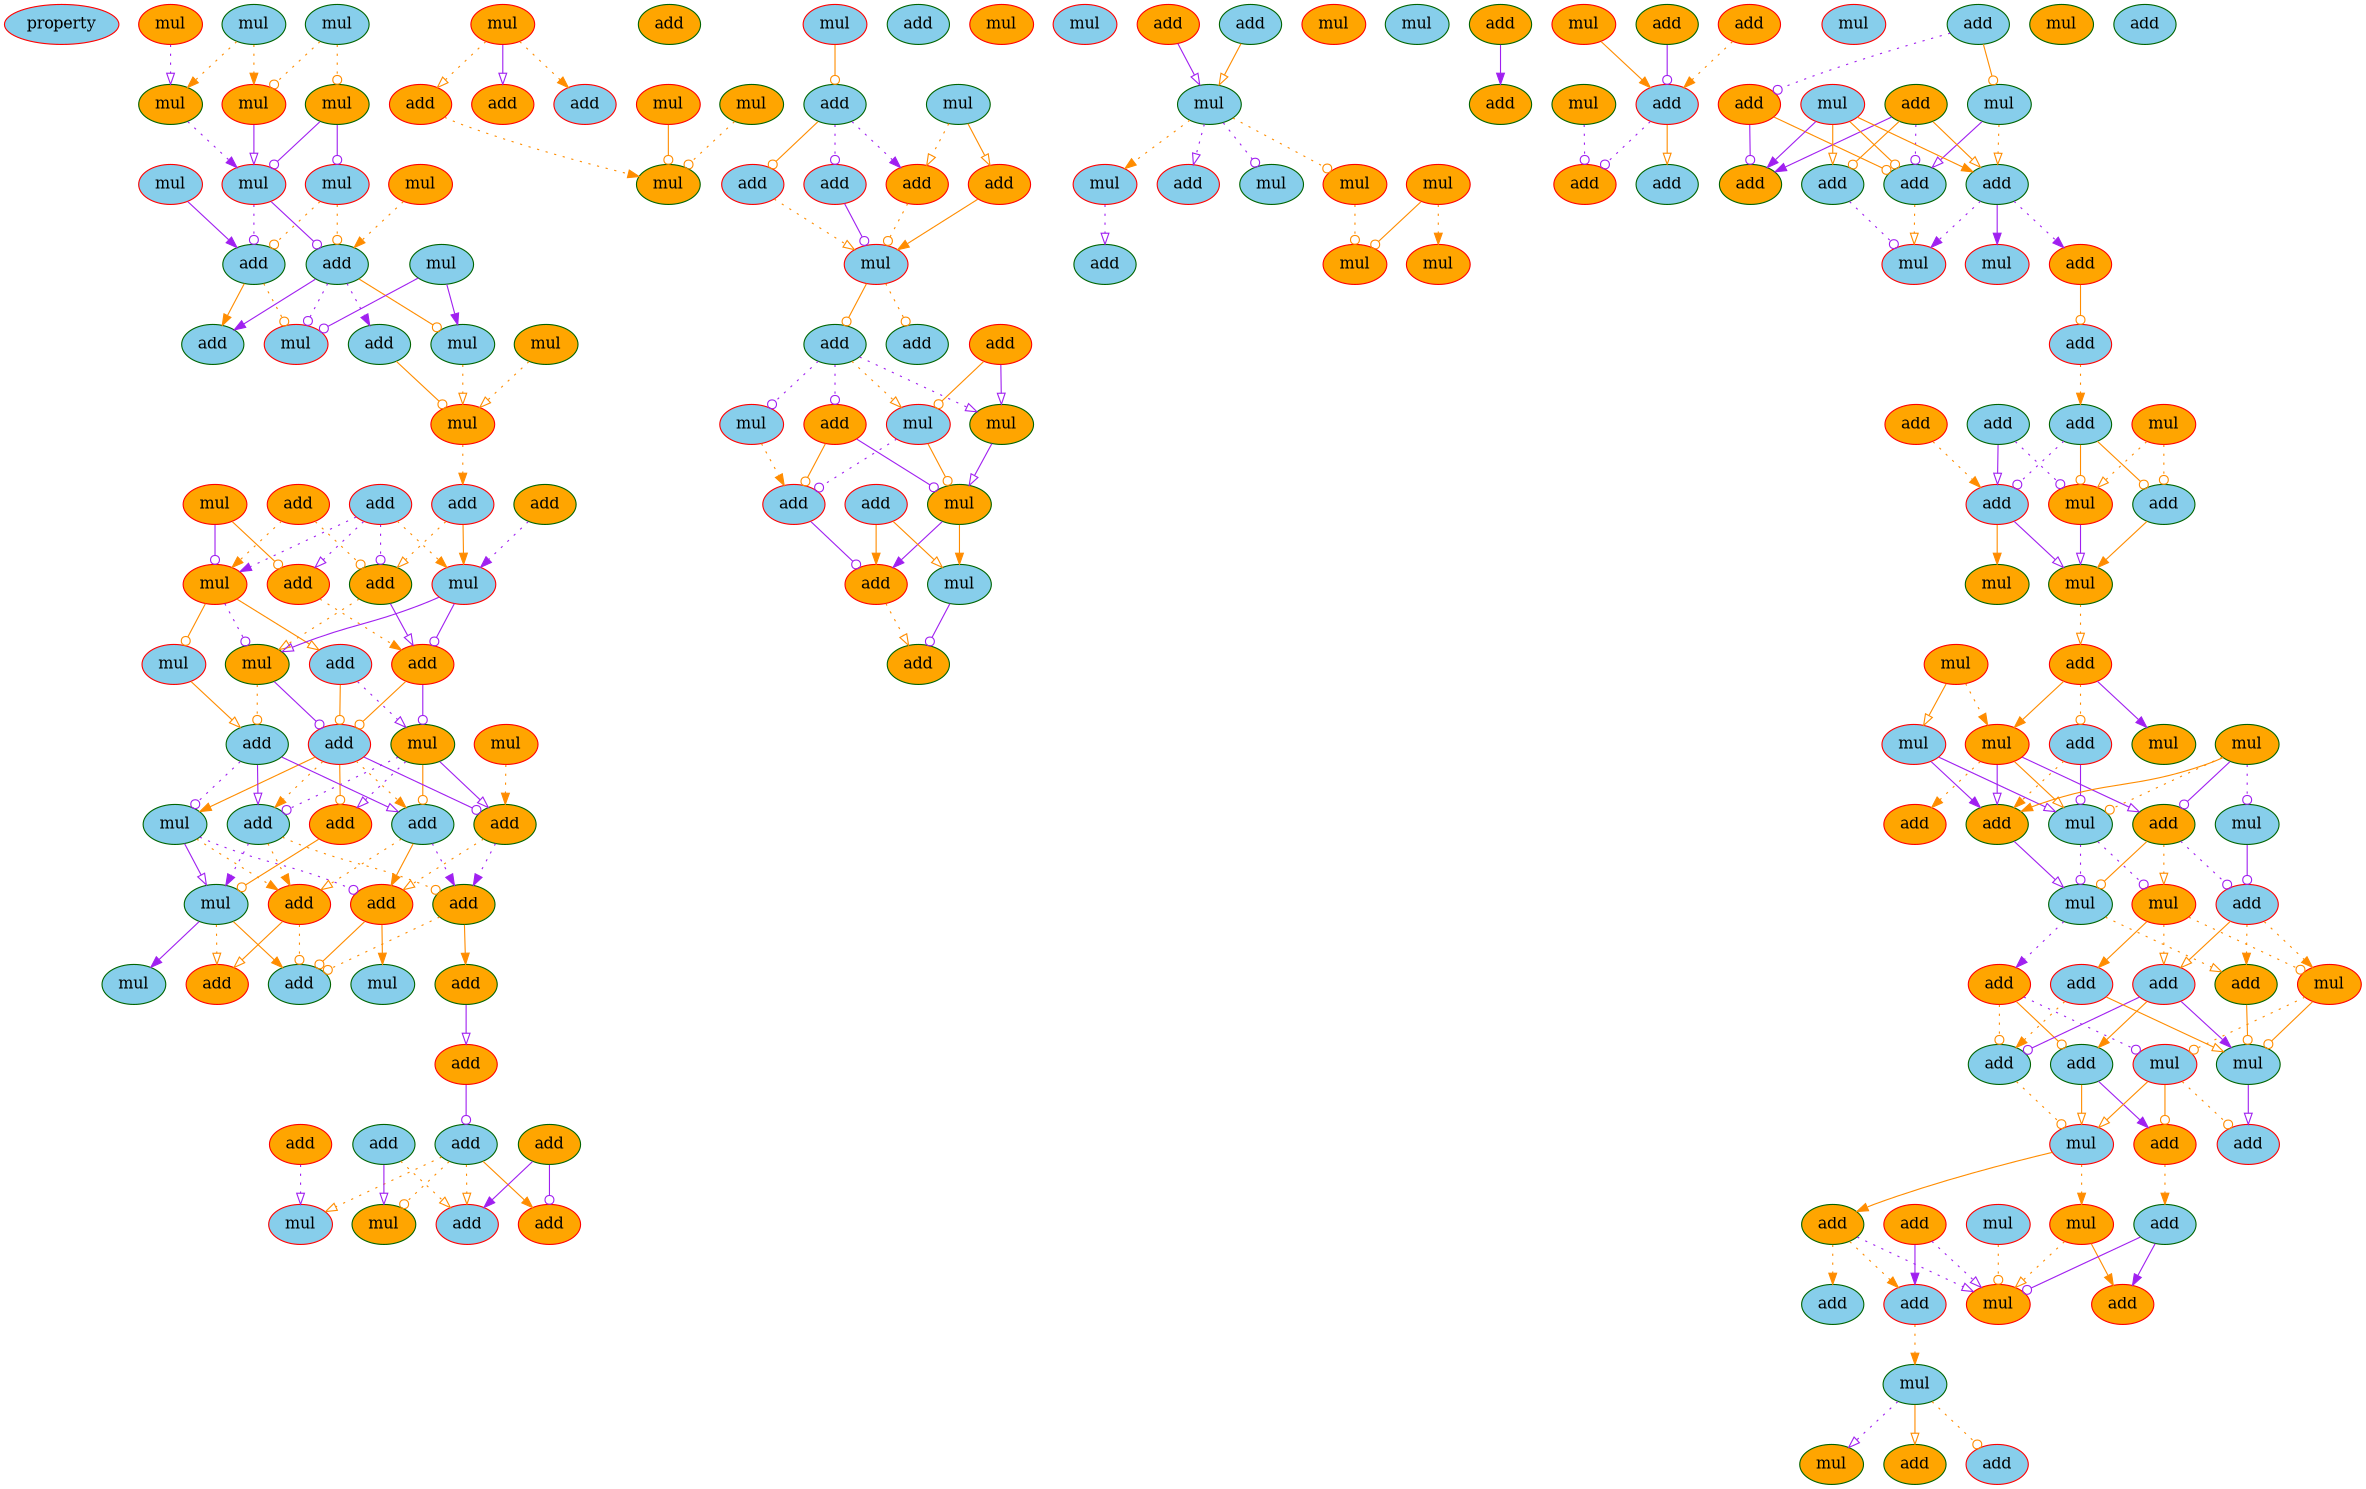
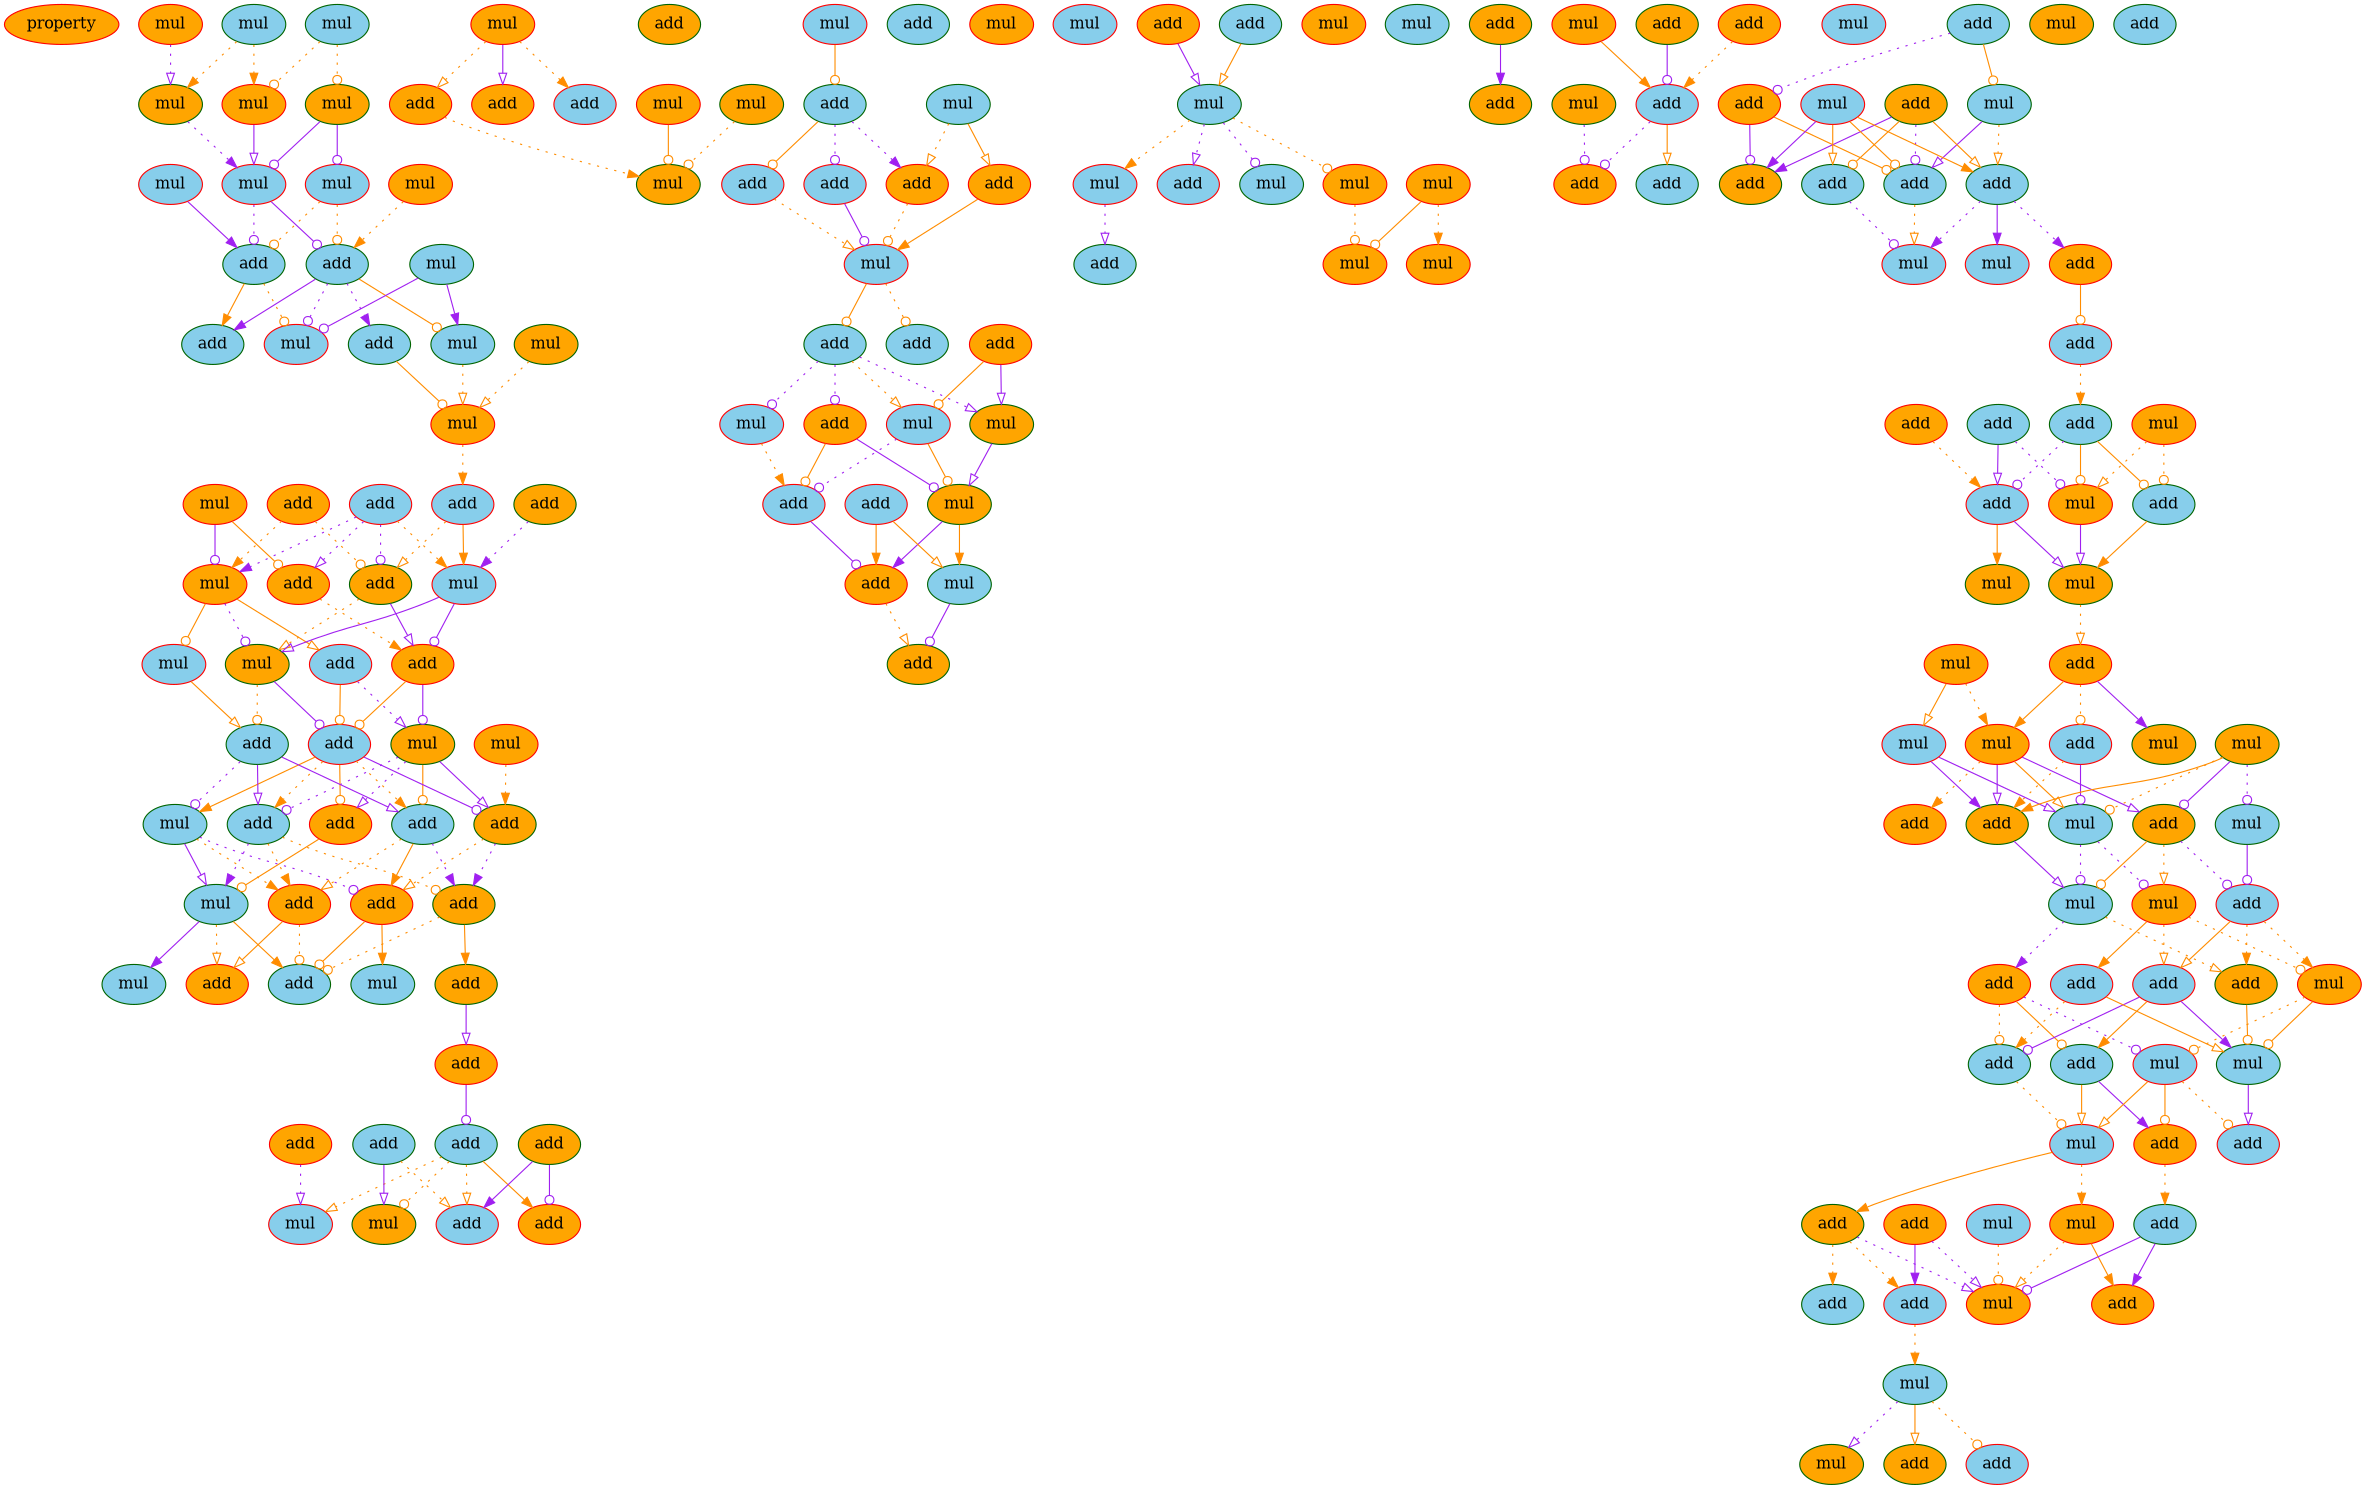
node "property": fillcolor skyblue -> orange
